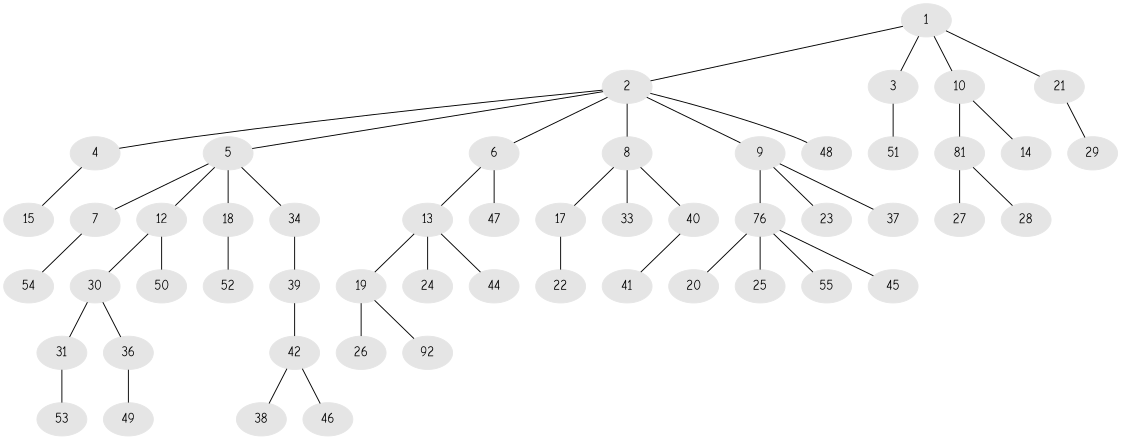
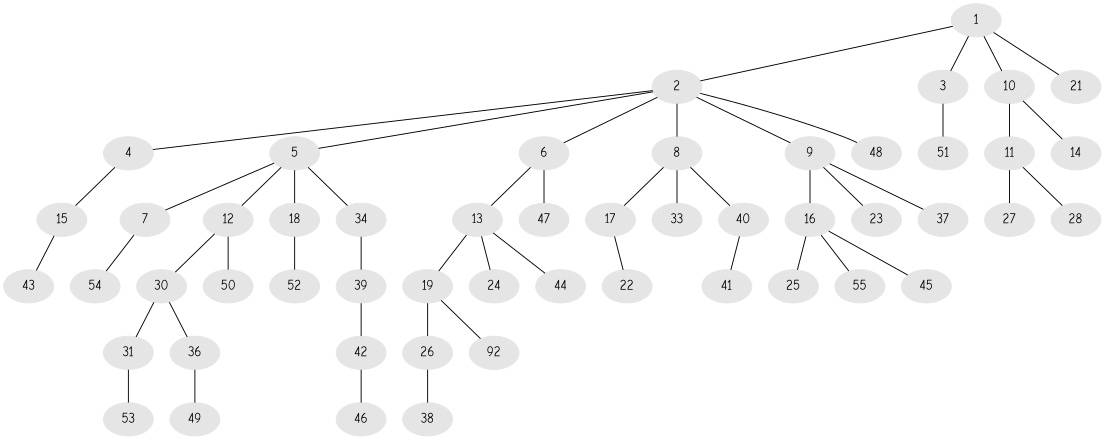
node "81": label "81" -> "11"
node "29": removed
node "76": label "76" -> "16"
node "43": added
node "20": removed
edge "42" -- "38": now "26" -- "38"
